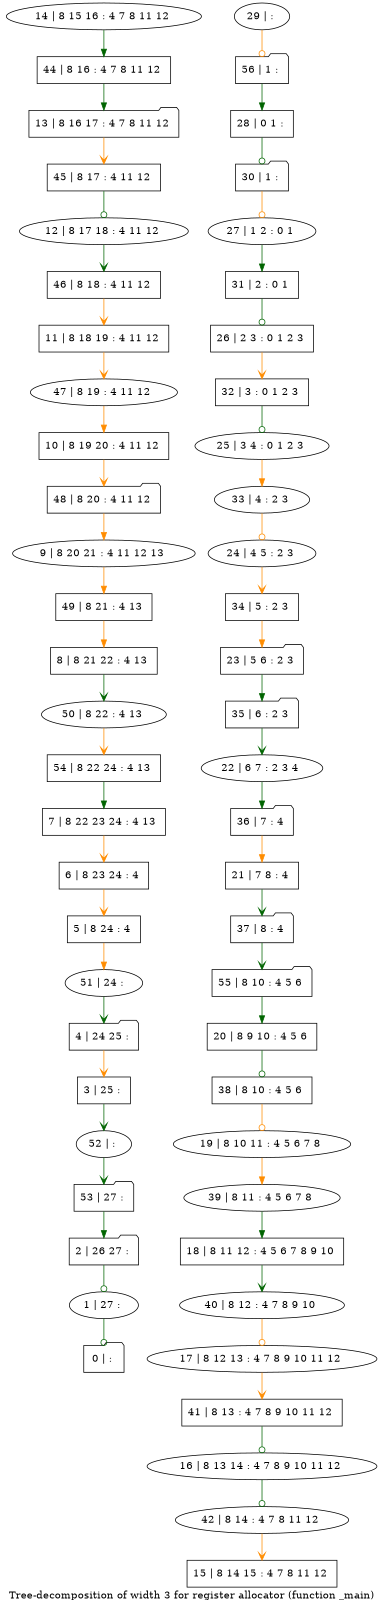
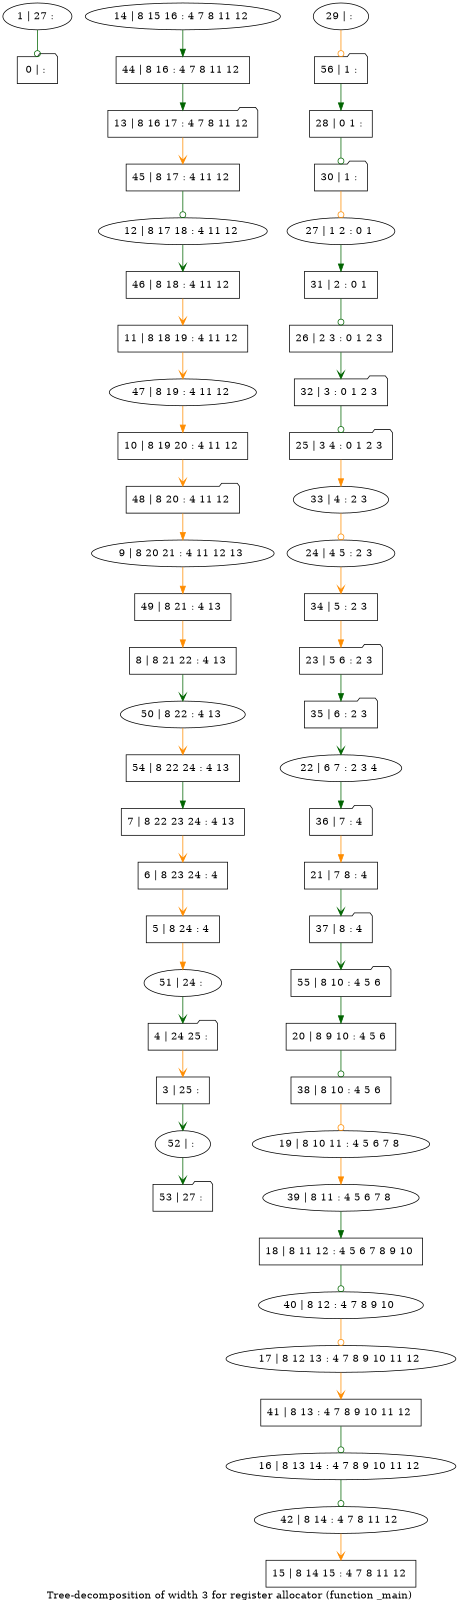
edge "26 | 2 3 : 0 1 2 3" -> "32 | 3 : 0 1 2 3": color darkorange -> darkgreen
node "32 | 3 : 0 1 2 3": shape box -> folder
node "25 | 3 4 : 0 1 2 3": shape ellipse -> folder
node "2 | 26 27 :": removed
edge "18 | 8 11 12 : 4 5 6 7 8 9 10" -> "40 | 8 12 : 4 7 8 9 10": arrowhead vee -> odot
